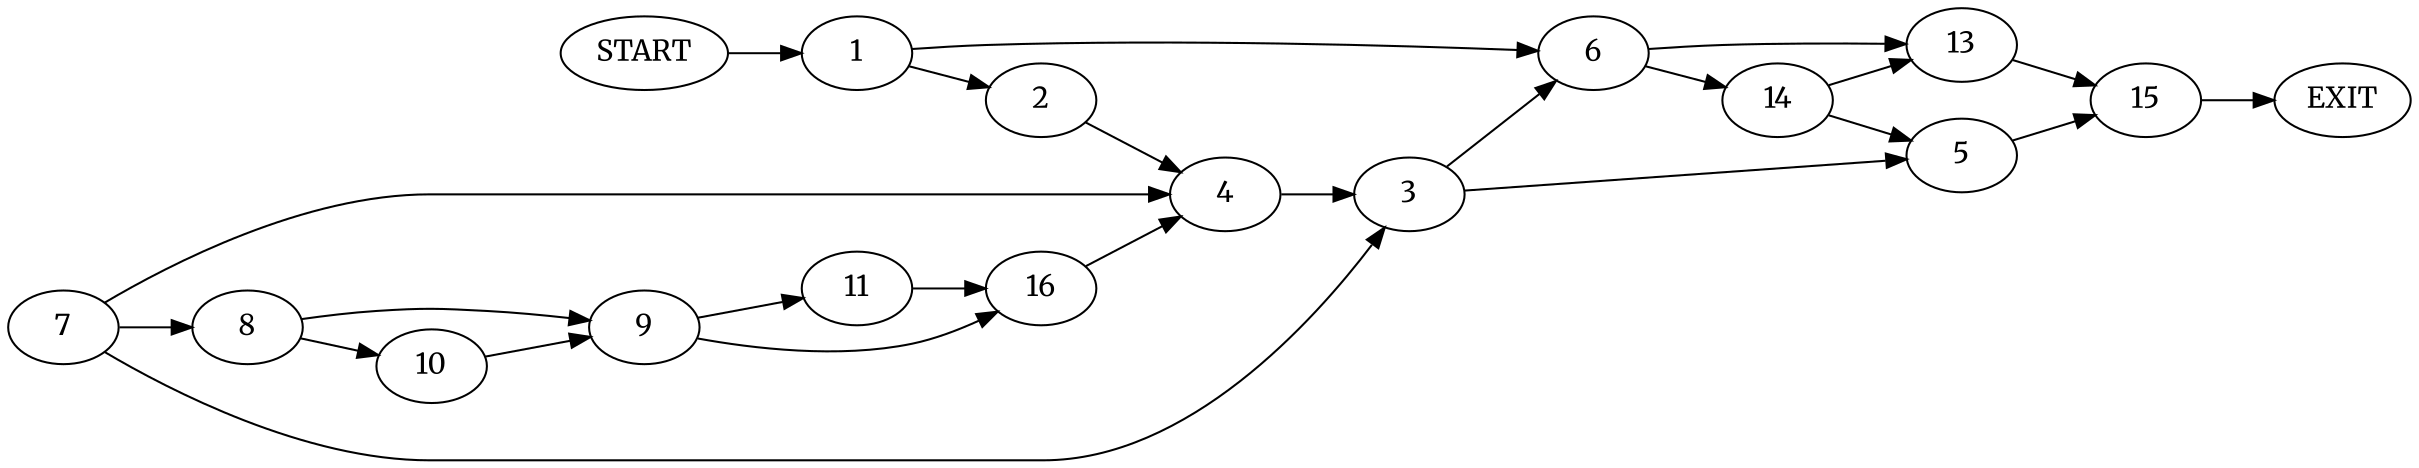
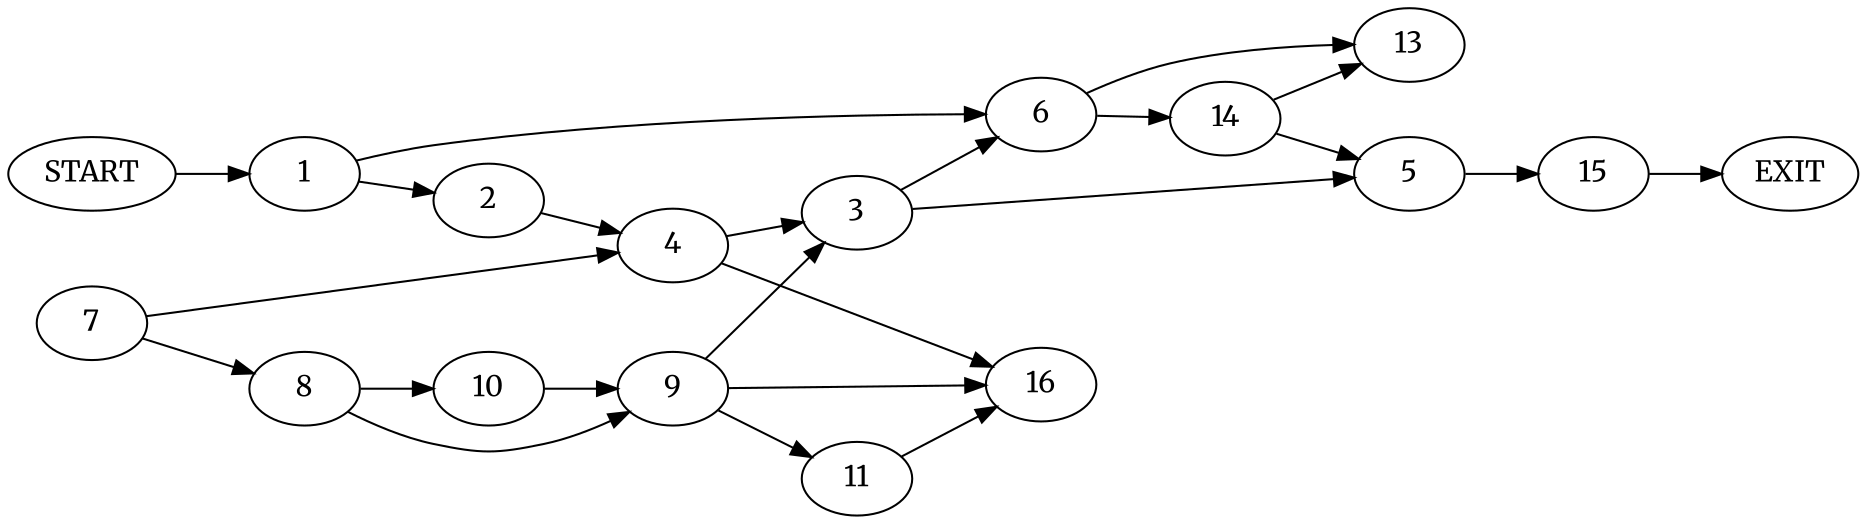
edge "13" -> "15": removed
edge "16" -> "4": reversed
edge "7" -> "3": now "9" -> "3"
